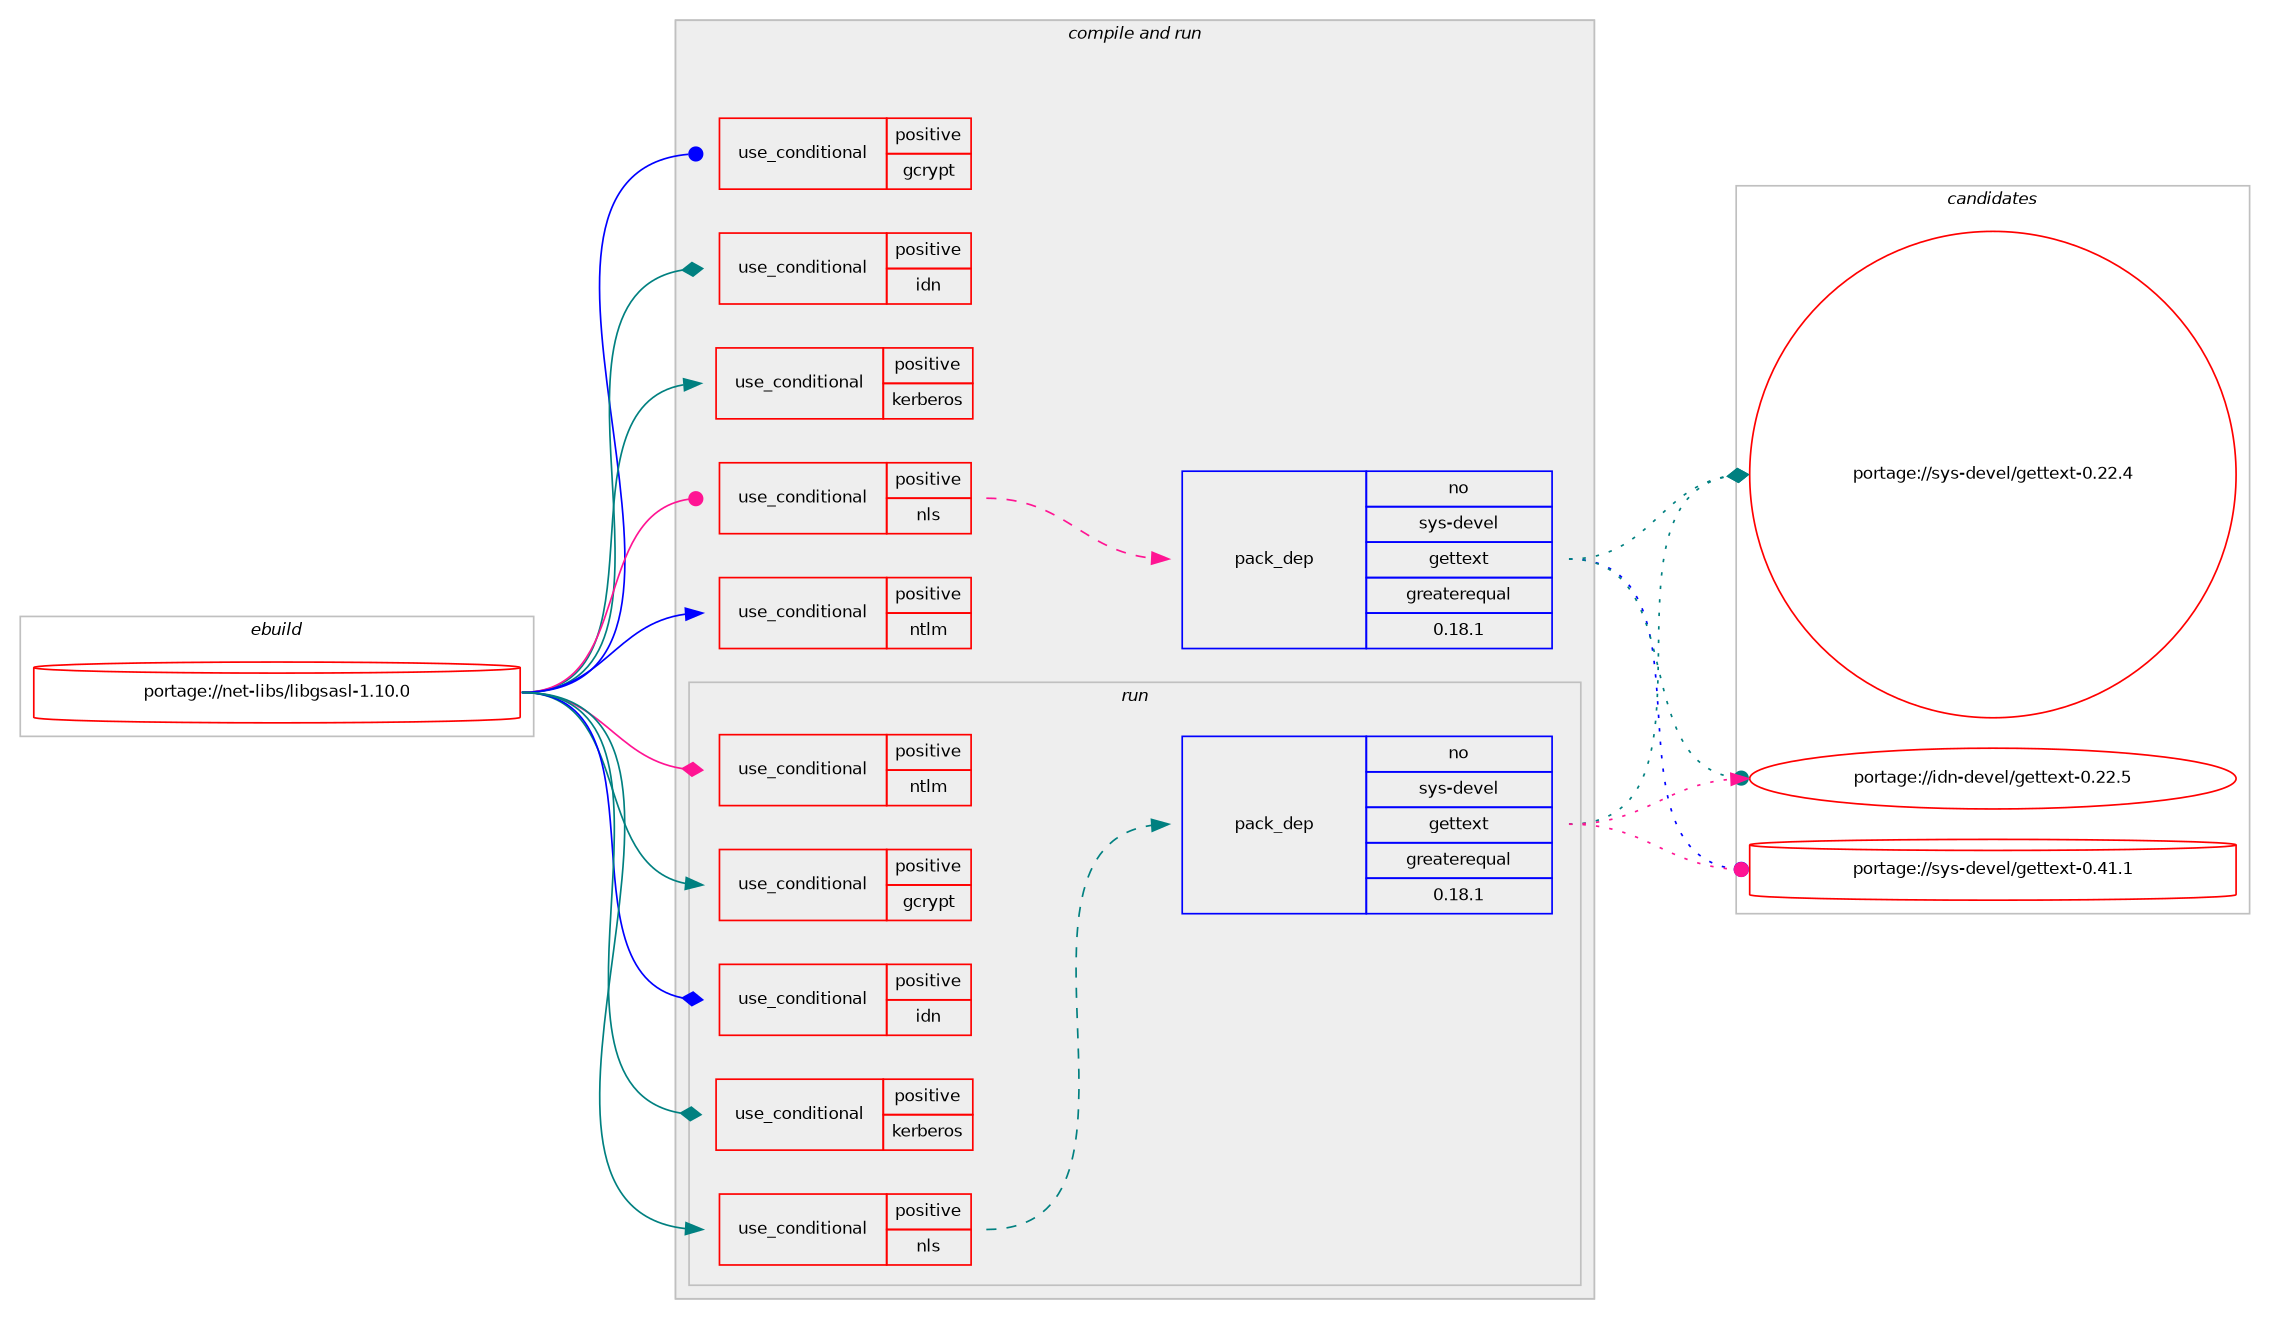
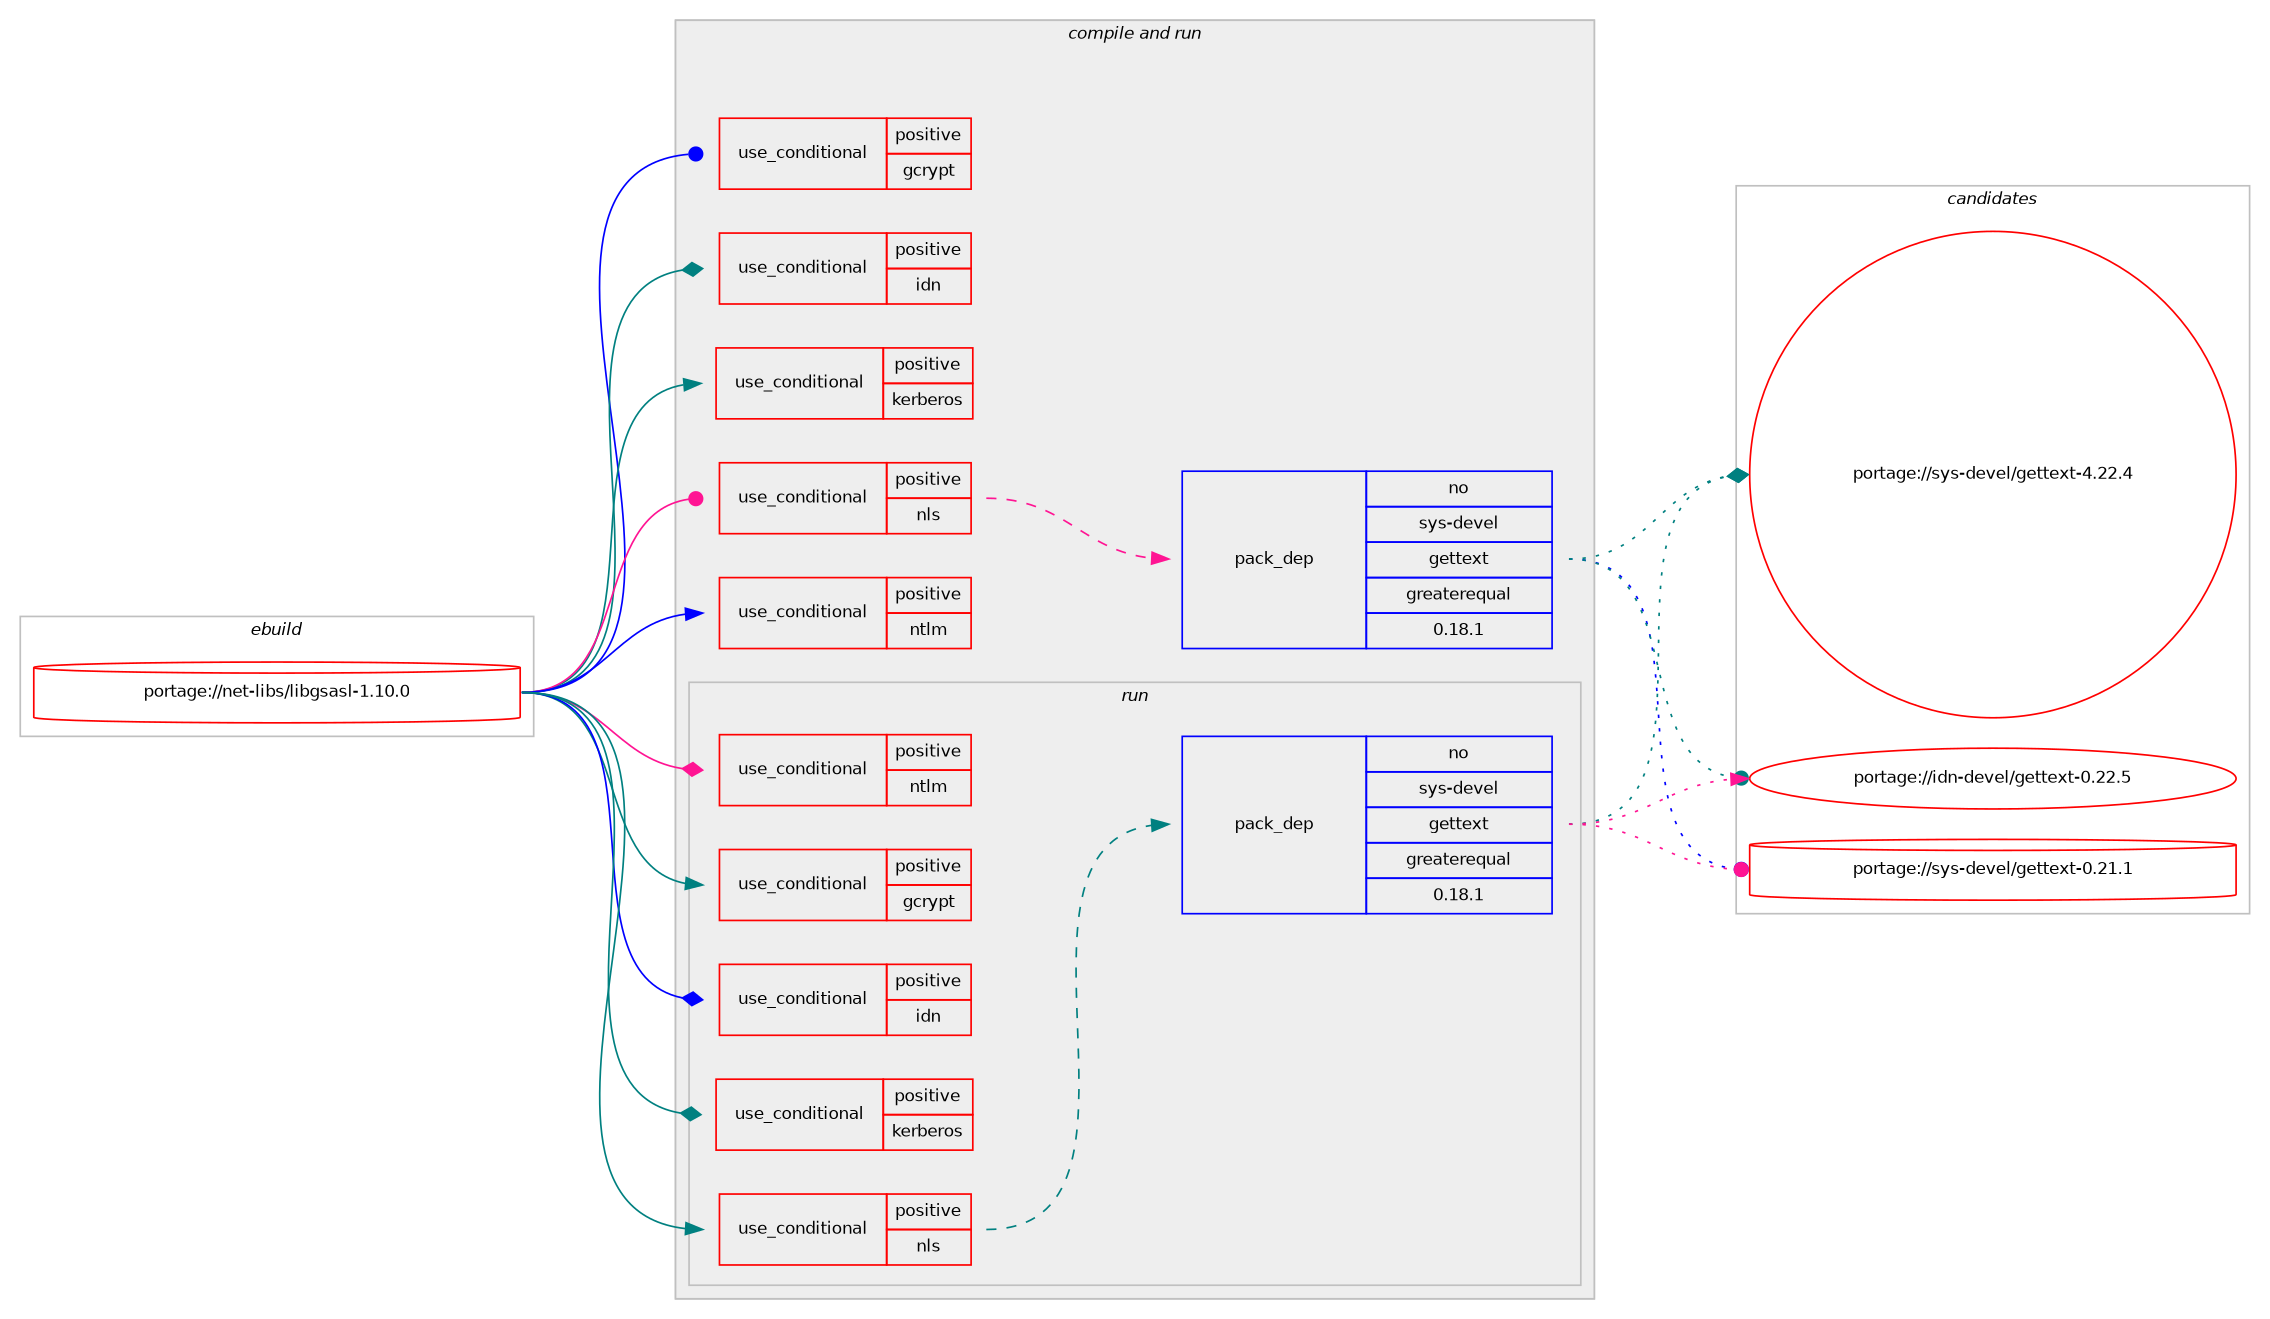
node "portage://sys-devel/gettext-0.22.4": label "portage://sys-devel/gettext-0.22.4" -> "portage://sys-devel/gettext-4.22.4"
node "portage://sys-devel/gettext-0.41.1": label "portage://sys-devel/gettext-0.41.1" -> "portage://sys-devel/gettext-0.21.1"
